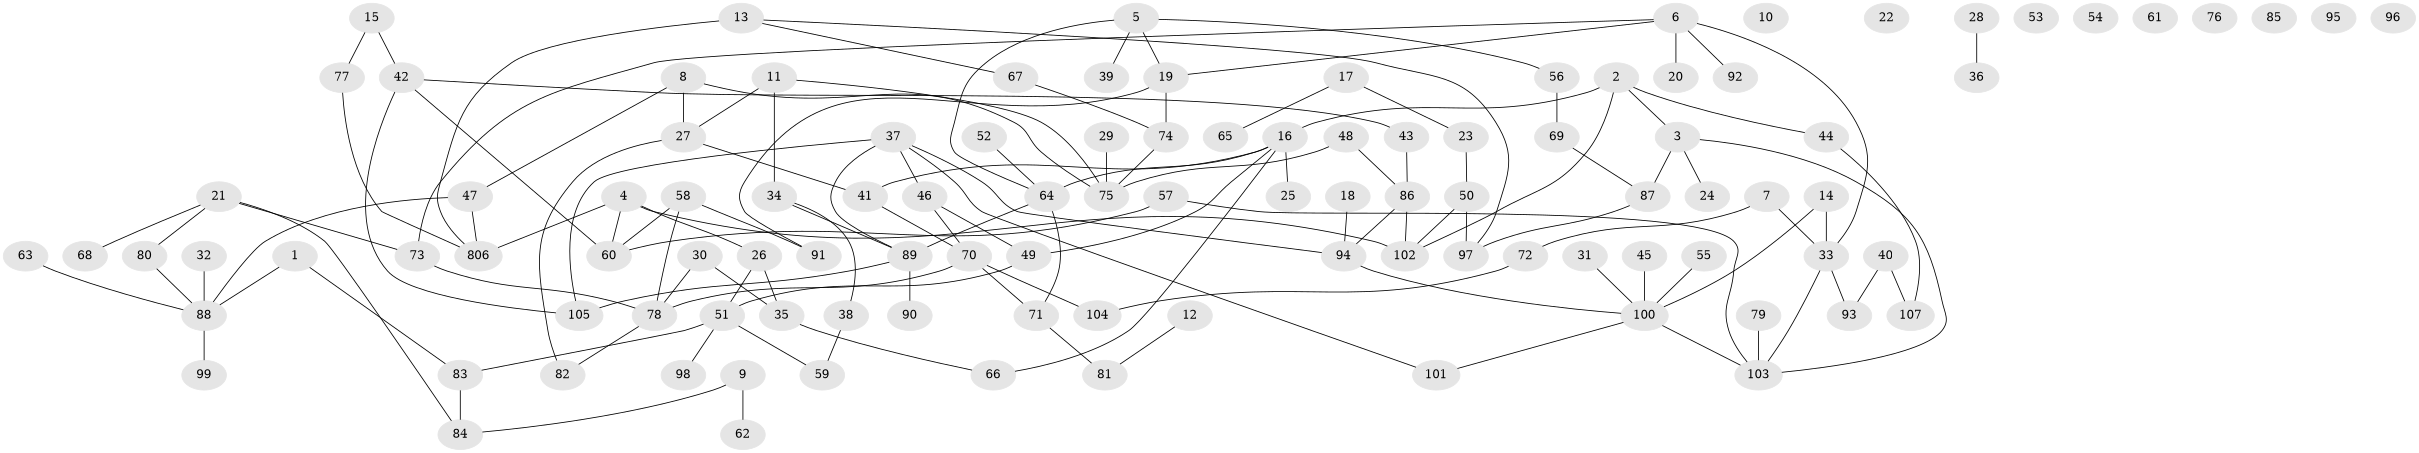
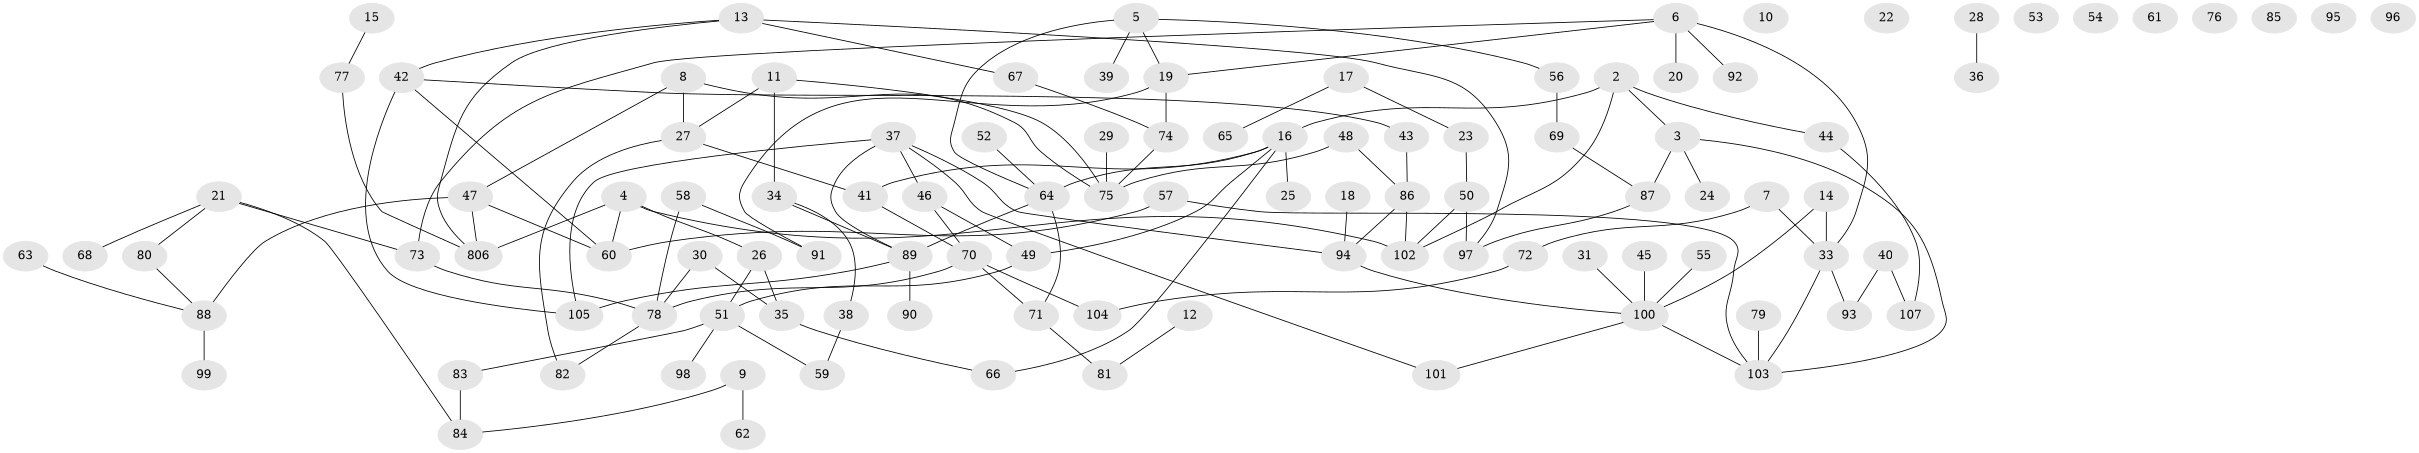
edge "15" -- "42": now "13" -- "42"
edge "58" -- "60": now "47" -- "60"
node "32": removed
node "1": removed
